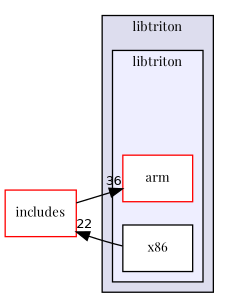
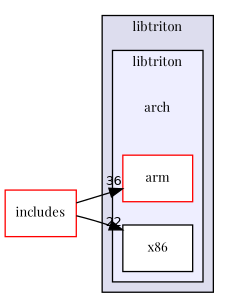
node "arch": added
edge "x86" -> "includes": reversed
